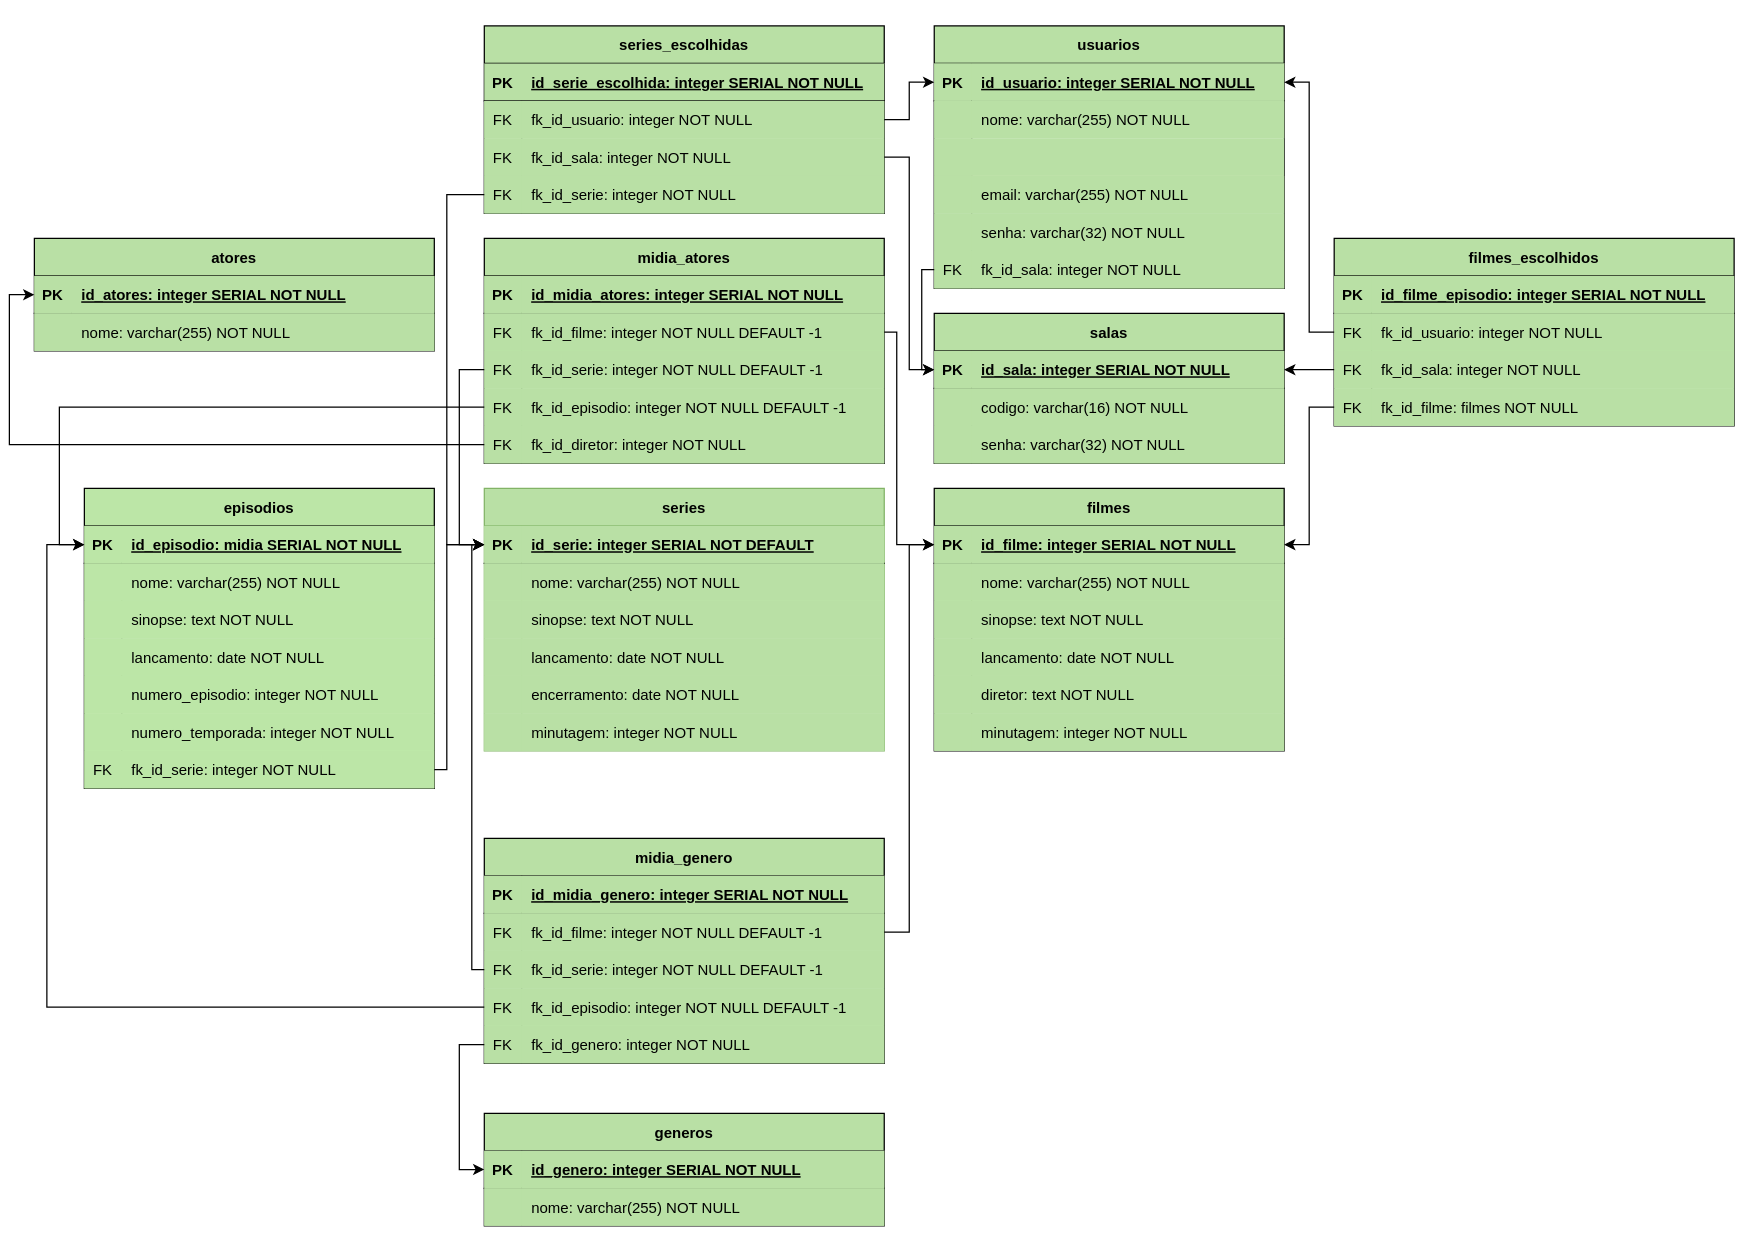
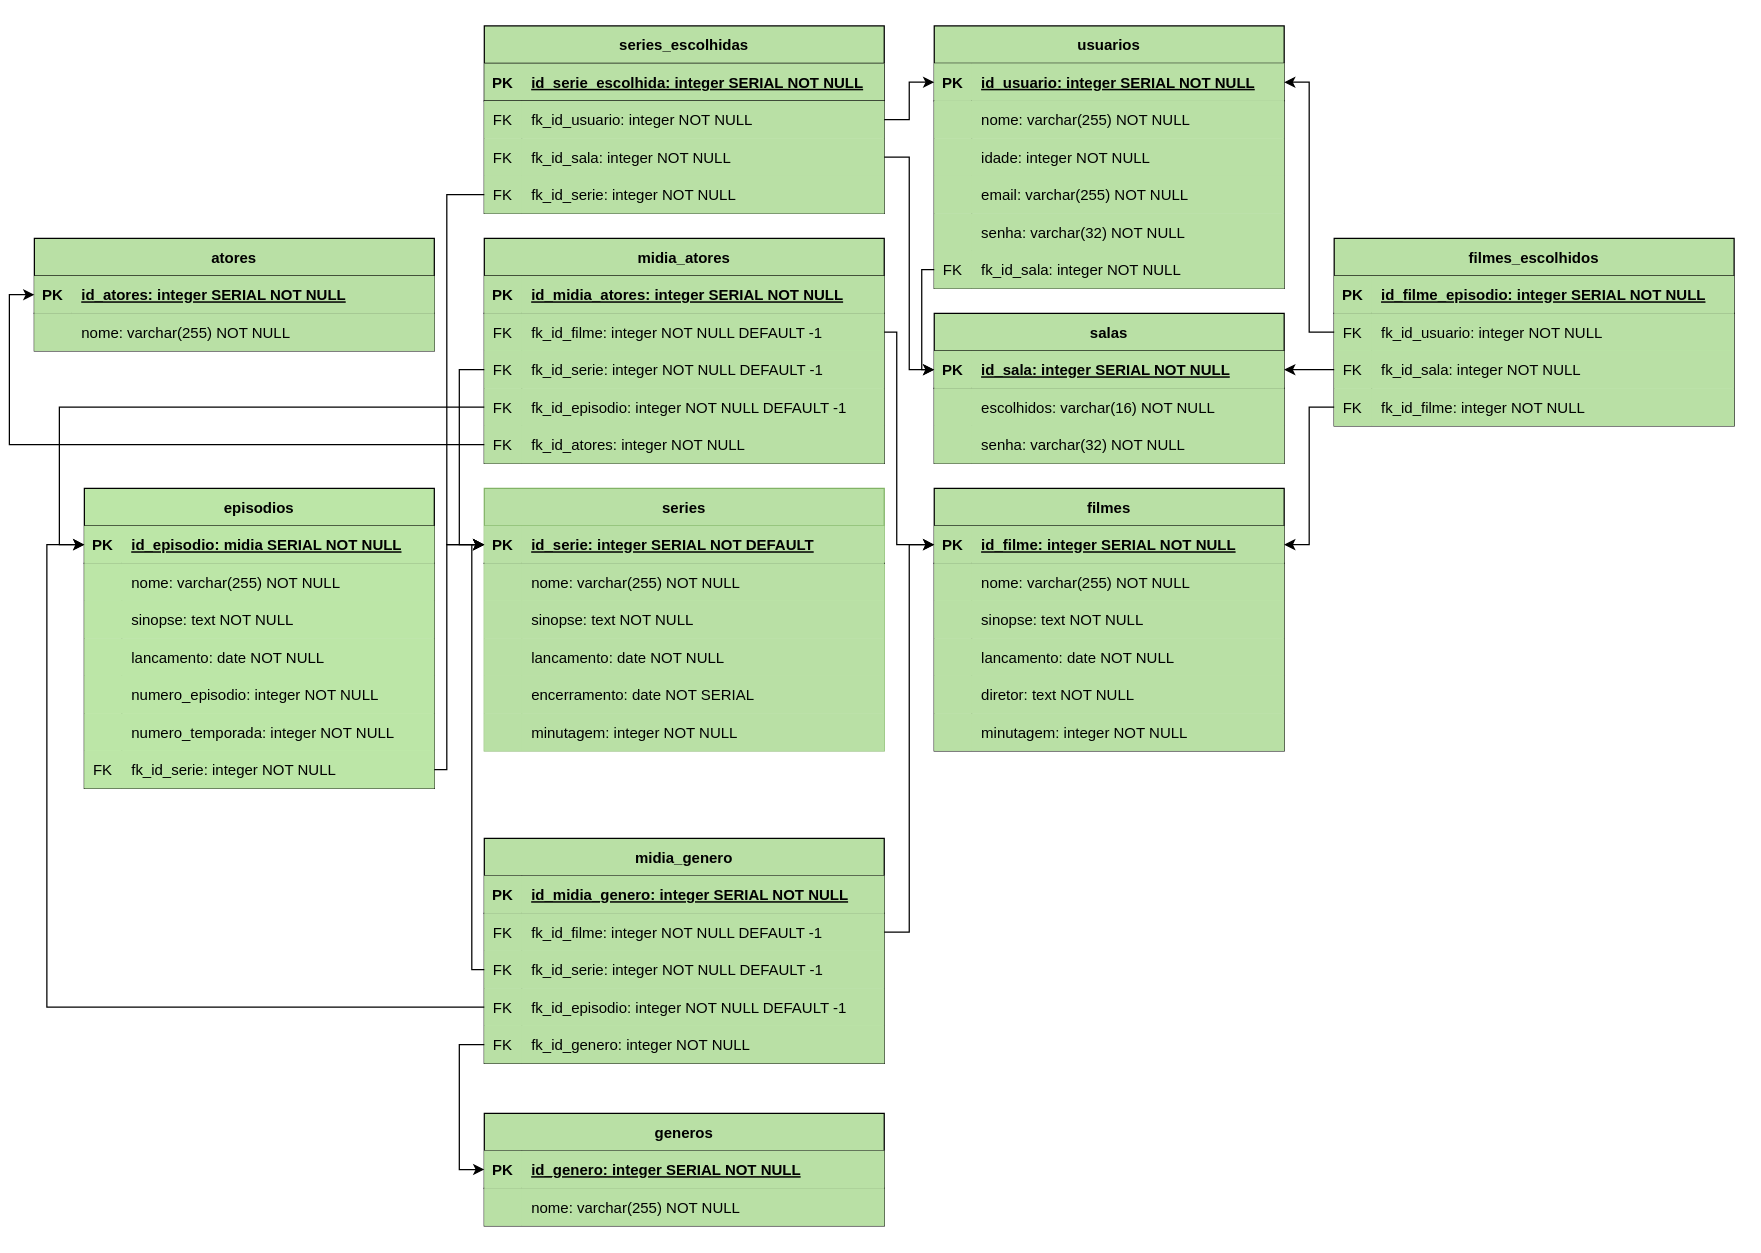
node "idade: integer NOT NULL": added
node "codigo: varchar(16) NOT NULL": label "codigo: varchar(16) NOT NULL" -> "escolhidos: varchar(16) NOT NULL"
node "fk_id_filme: filmes NOT NULL": label "fk_id_filme: filmes NOT NULL" -> "fk_id_filme: integer NOT NULL"
node "fk_id_diretor: integer NOT NULL": label "fk_id_diretor: integer NOT NULL" -> "fk_id_atores: integer NOT NULL"
node "encerramento: date NOT NULL": label "encerramento: date NOT NULL" -> "encerramento: date NOT SERIAL"
